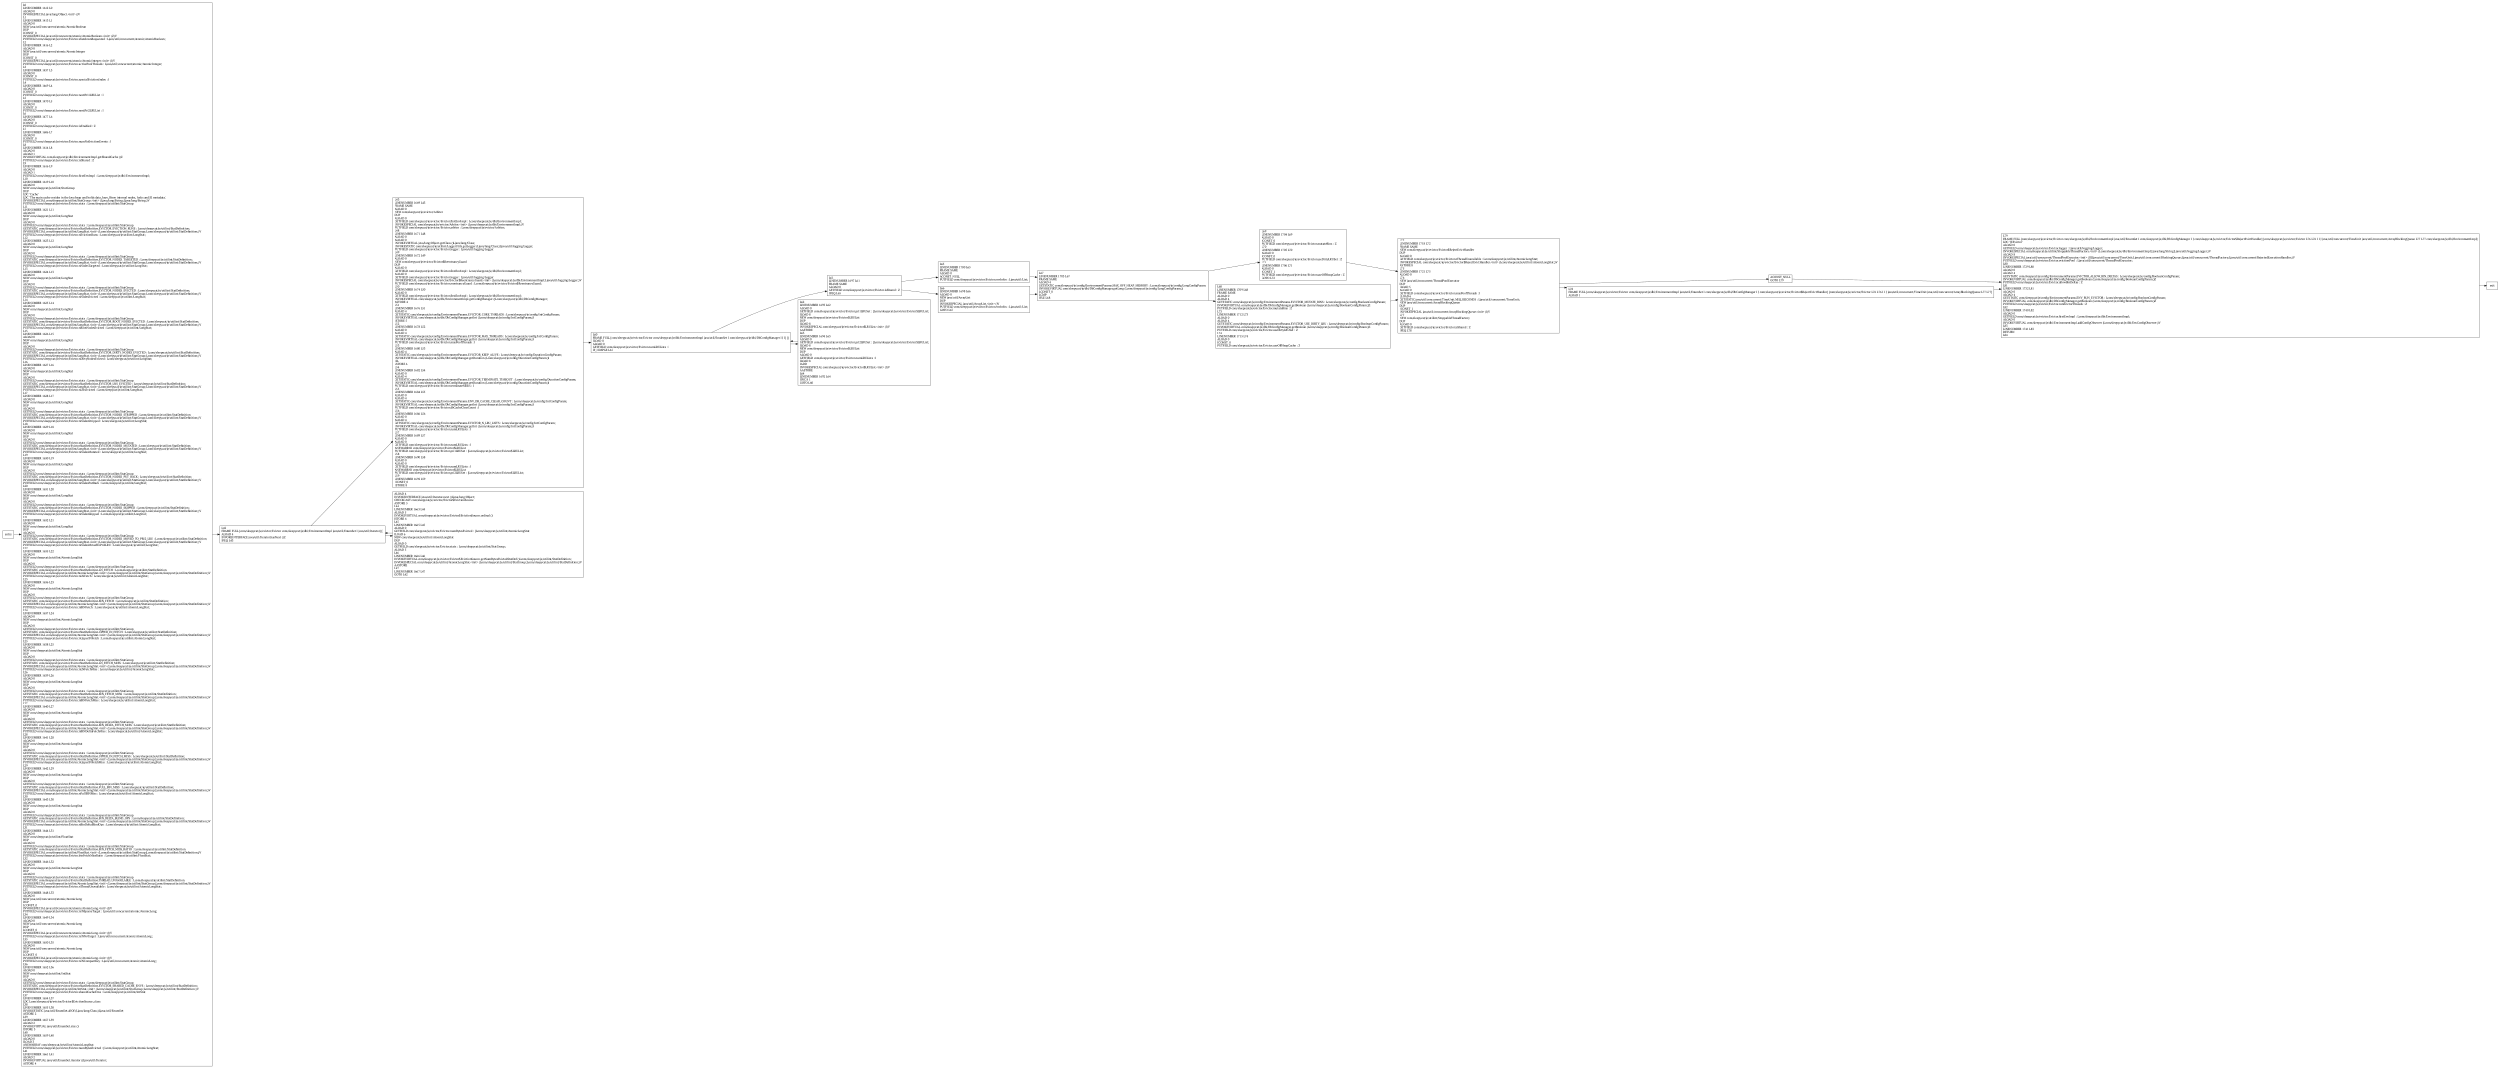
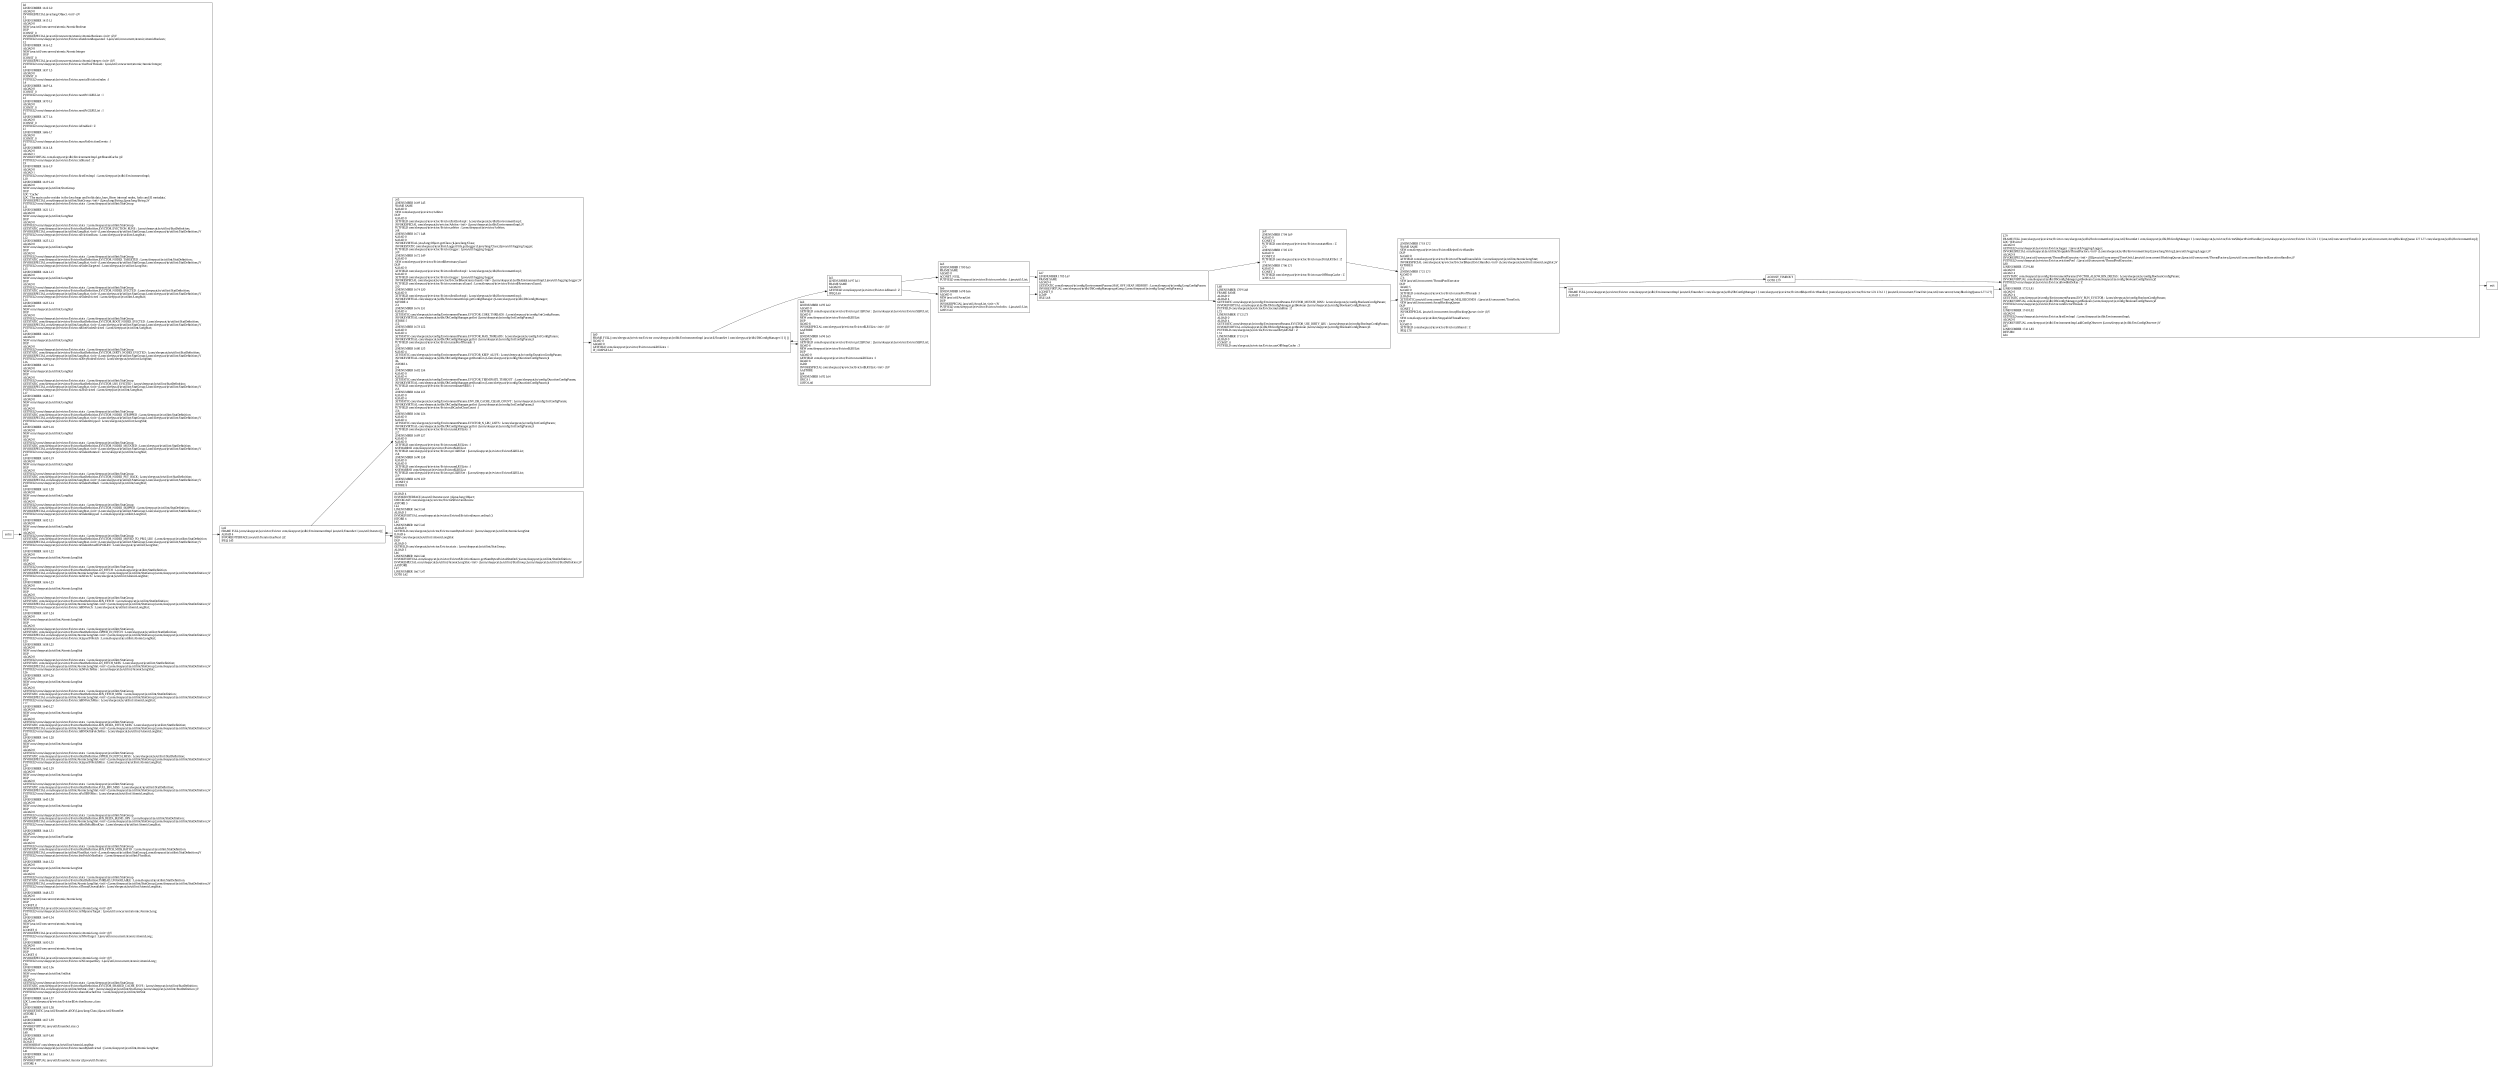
node "ACONST_NULL GOTO L79": label "ACONST_NULL GOTO L79" -> "ACONST_TIMEOUT GOTO L79"
